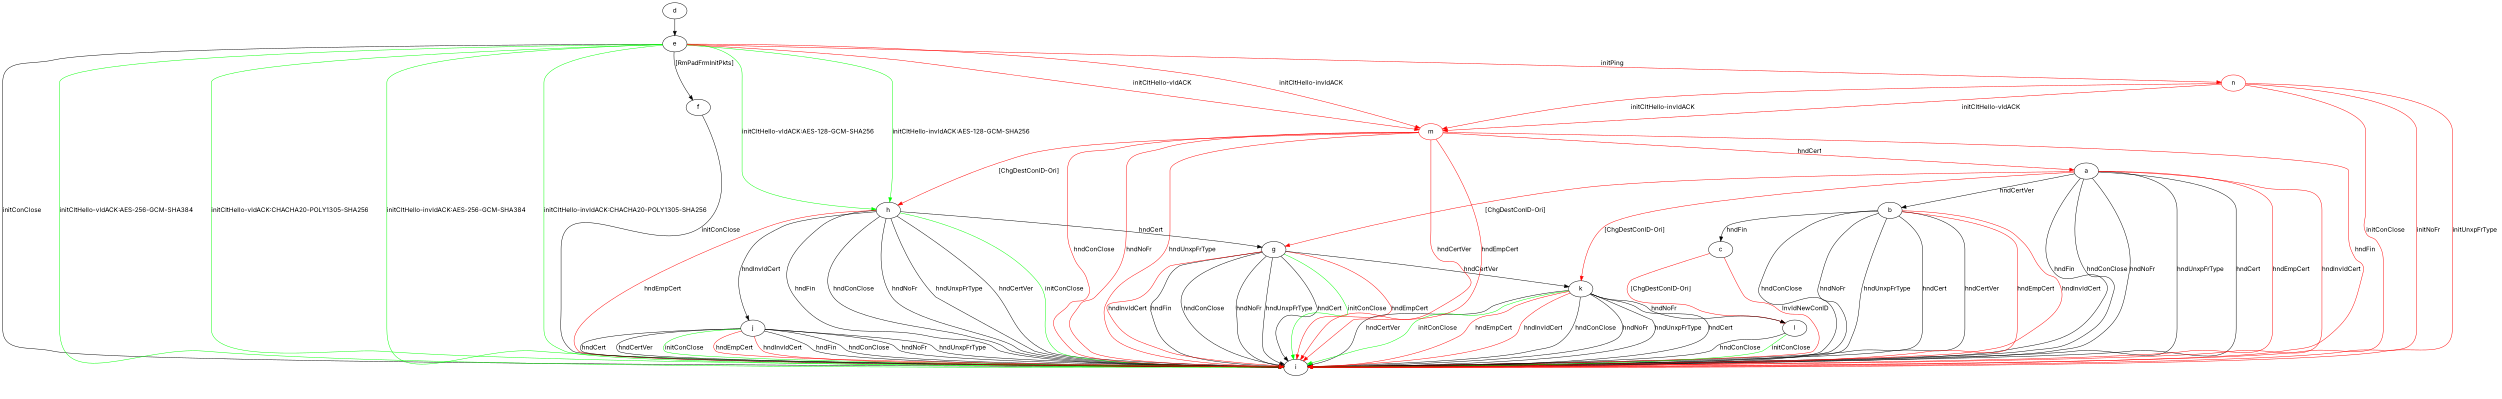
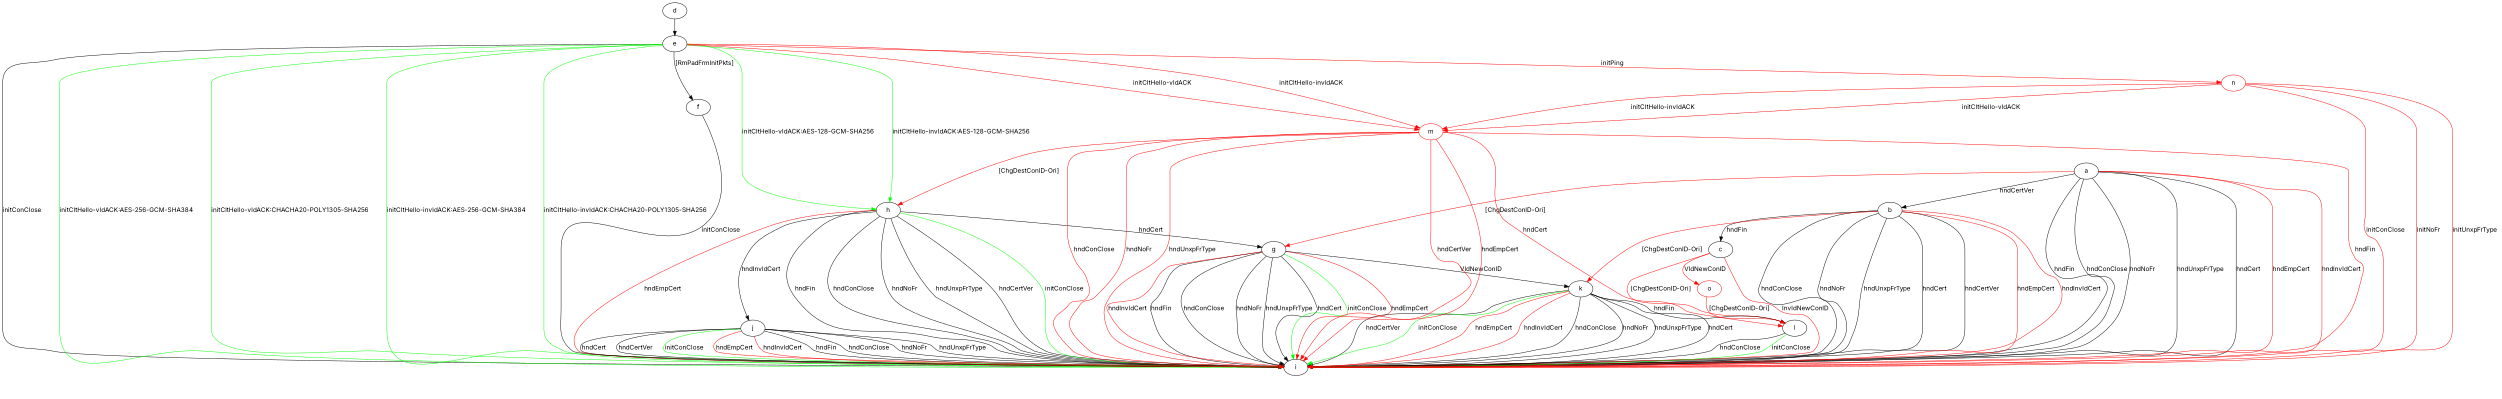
edge "m" -> "a": now "m" -> "l"
edge "a" -> "k": now "b" -> "k"
edge "g" -> "k": label "hndCertVer " -> "VldNewConID "
node "o": added
edge "k" -> "l": label "hndNoFr " -> "hndFin "
